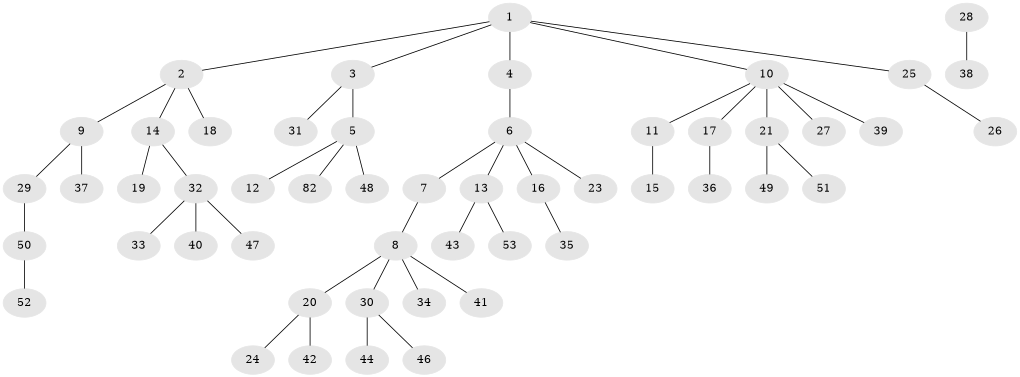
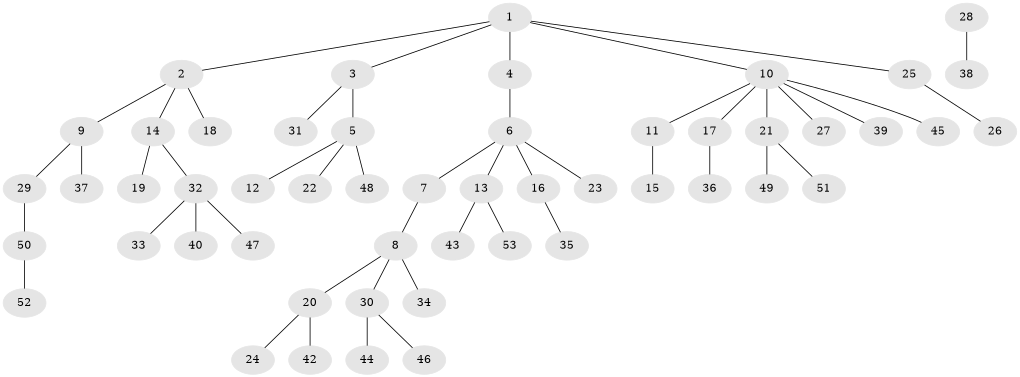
node "45": added
node "82": label "82" -> "22"
node "41": removed
